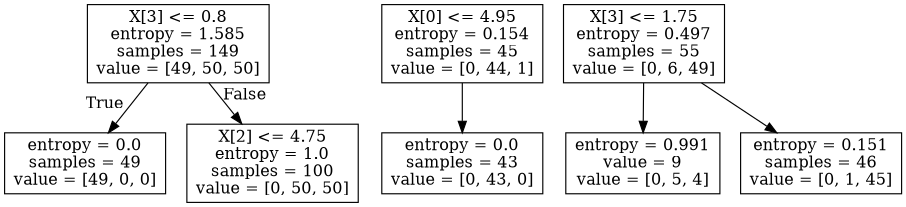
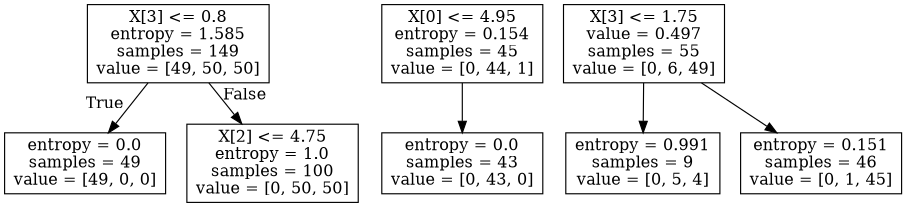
node "X[3] <= 1.75 entropy = 0.497 samples = 55 value = [0, 6, 49]": label "X[3] <= 1.75 entropy = 0.497 samples = 55 value = [0, 6, 49]" -> "X[3] <= 1.75 value = 0.497 samples = 55 value = [0, 6, 49]"
node "entropy = 0.991 value = 9 value = [0, 5, 4]": label "entropy = 0.991 value = 9 value = [0, 5, 4]" -> "entropy = 0.991 samples = 9 value = [0, 5, 4]"
